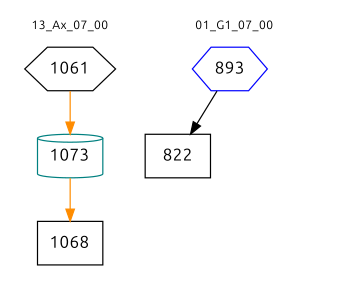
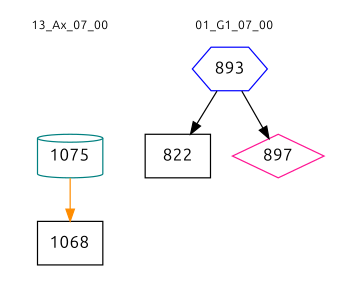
node "1061": removed
node "1073": label "1073" -> "1075"
node "897": added
